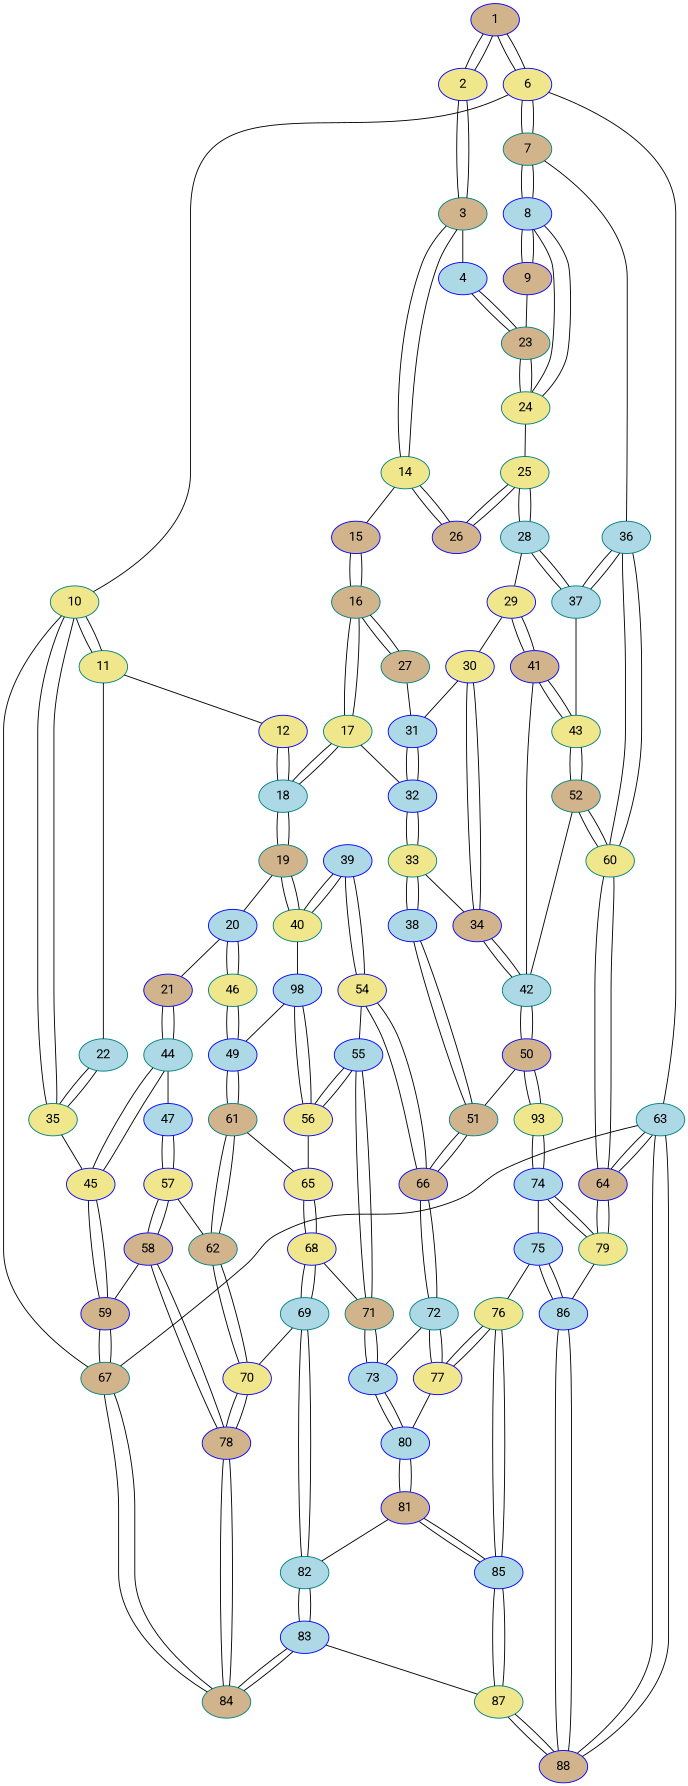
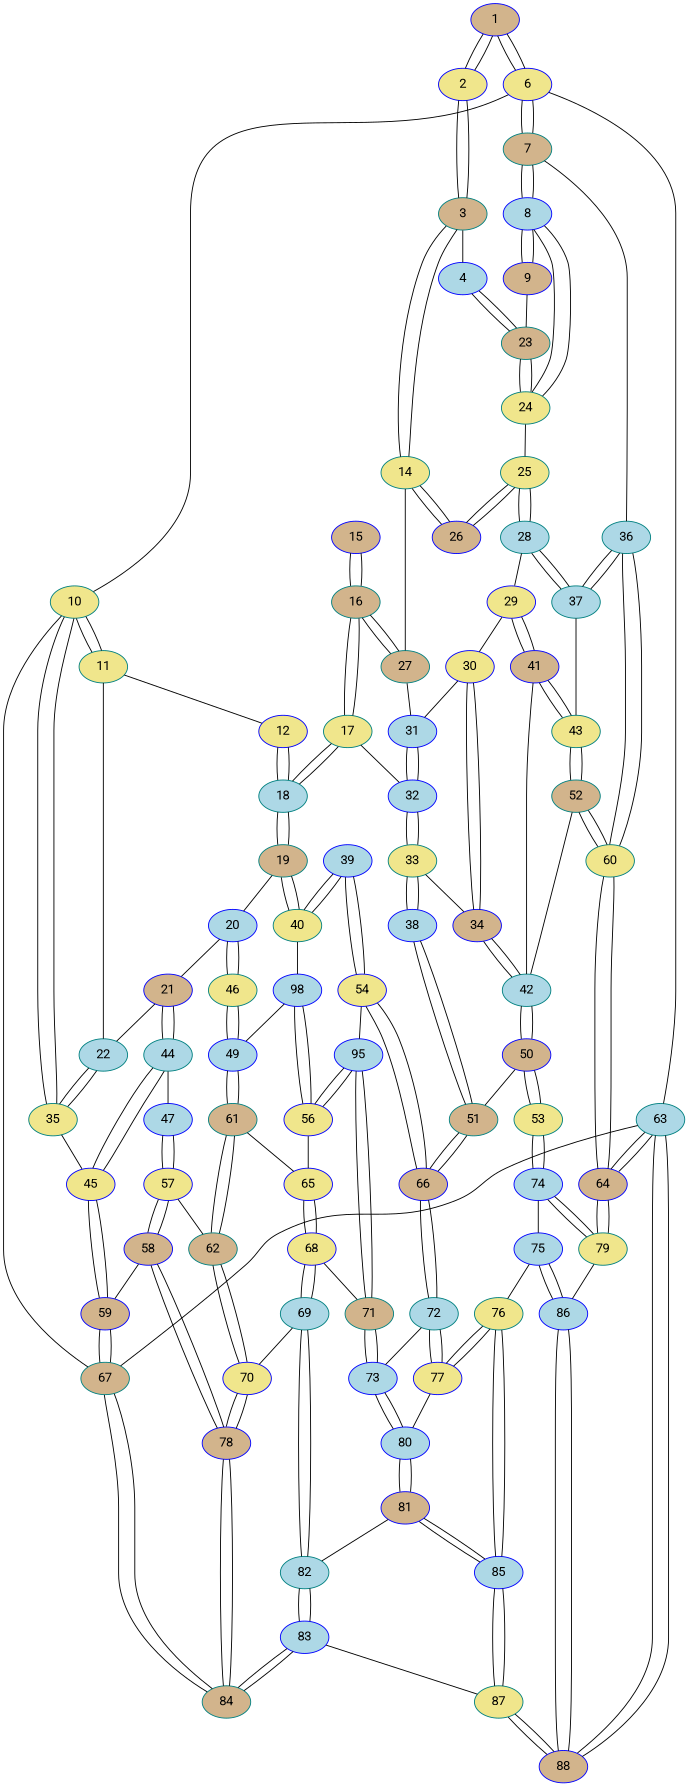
edge "14" -- "15": now "14" -- "27"
edge "21" -- "22": added
node "55": label "55" -> "95"
node "93": label "93" -> "53"
